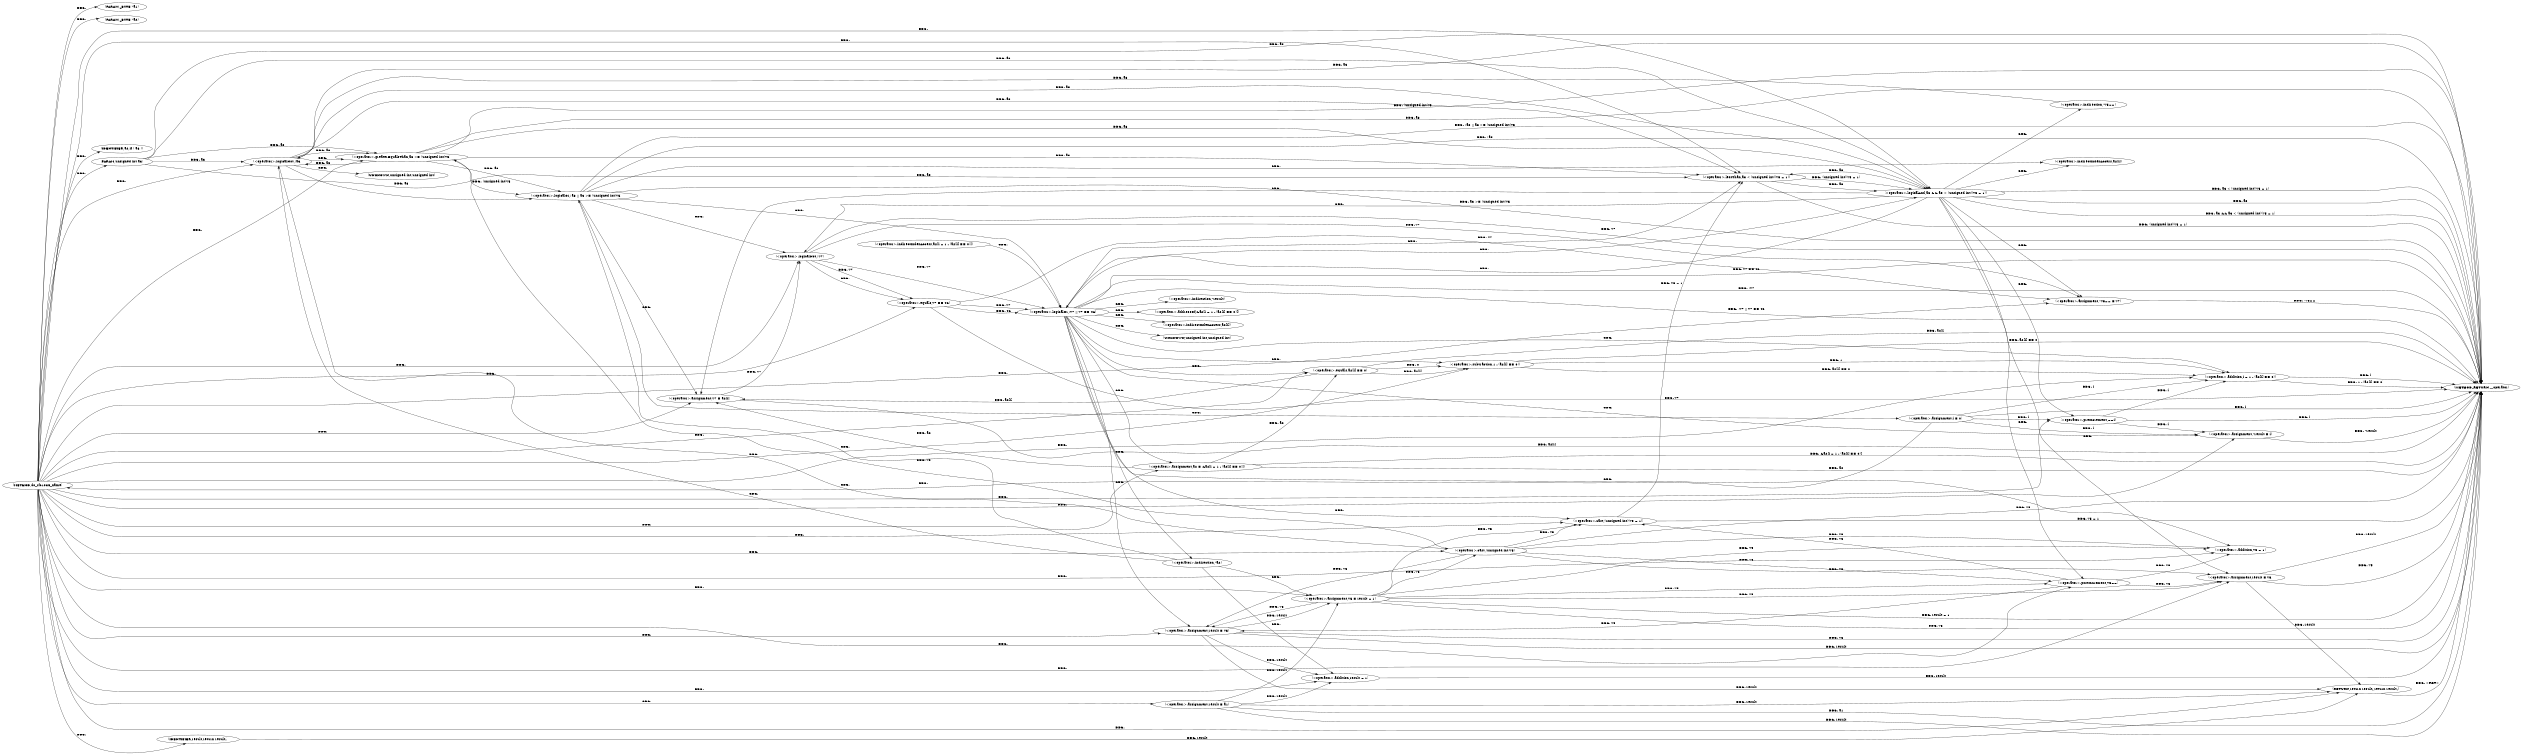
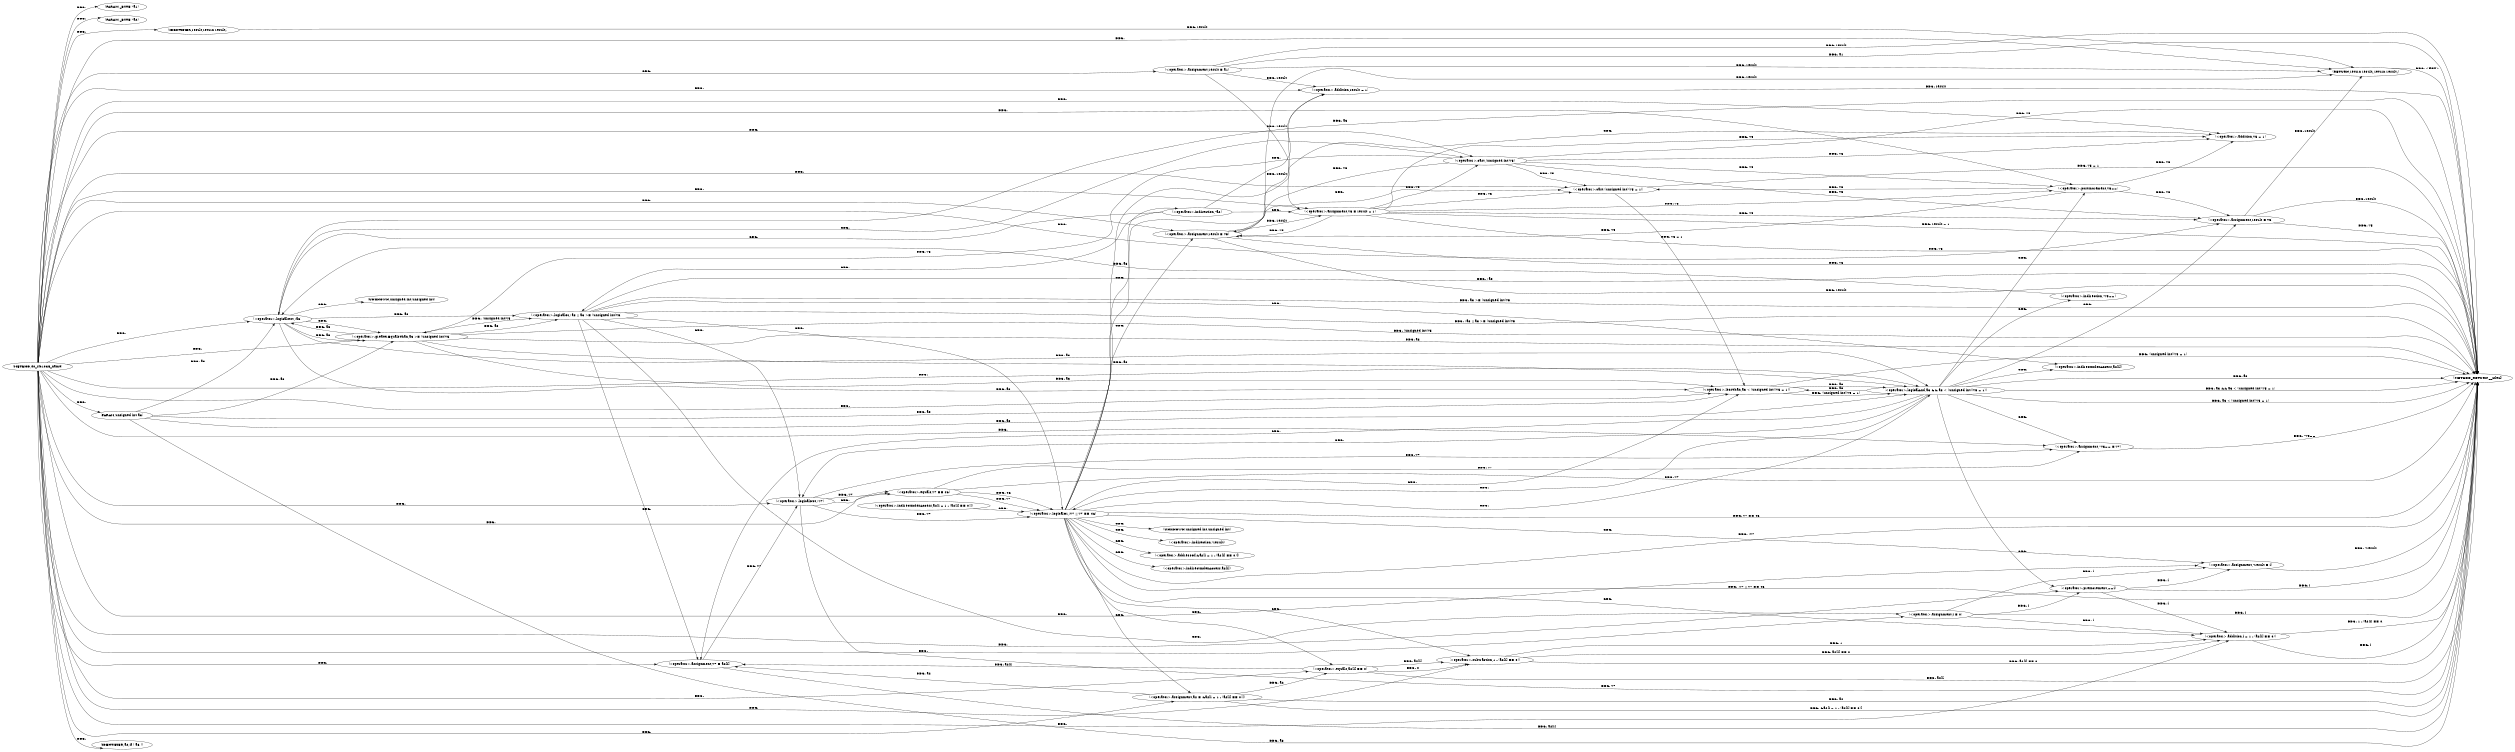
node "(METHOD_RETURN,__operator)": label "(METHOD_RETURN,__operator)" -> "(METHOD_RETURN,__cdecl)"
edge "(<operator>.assignment,i = 0)" -> "(METHOD,do_rfc1035_name)": reversed
